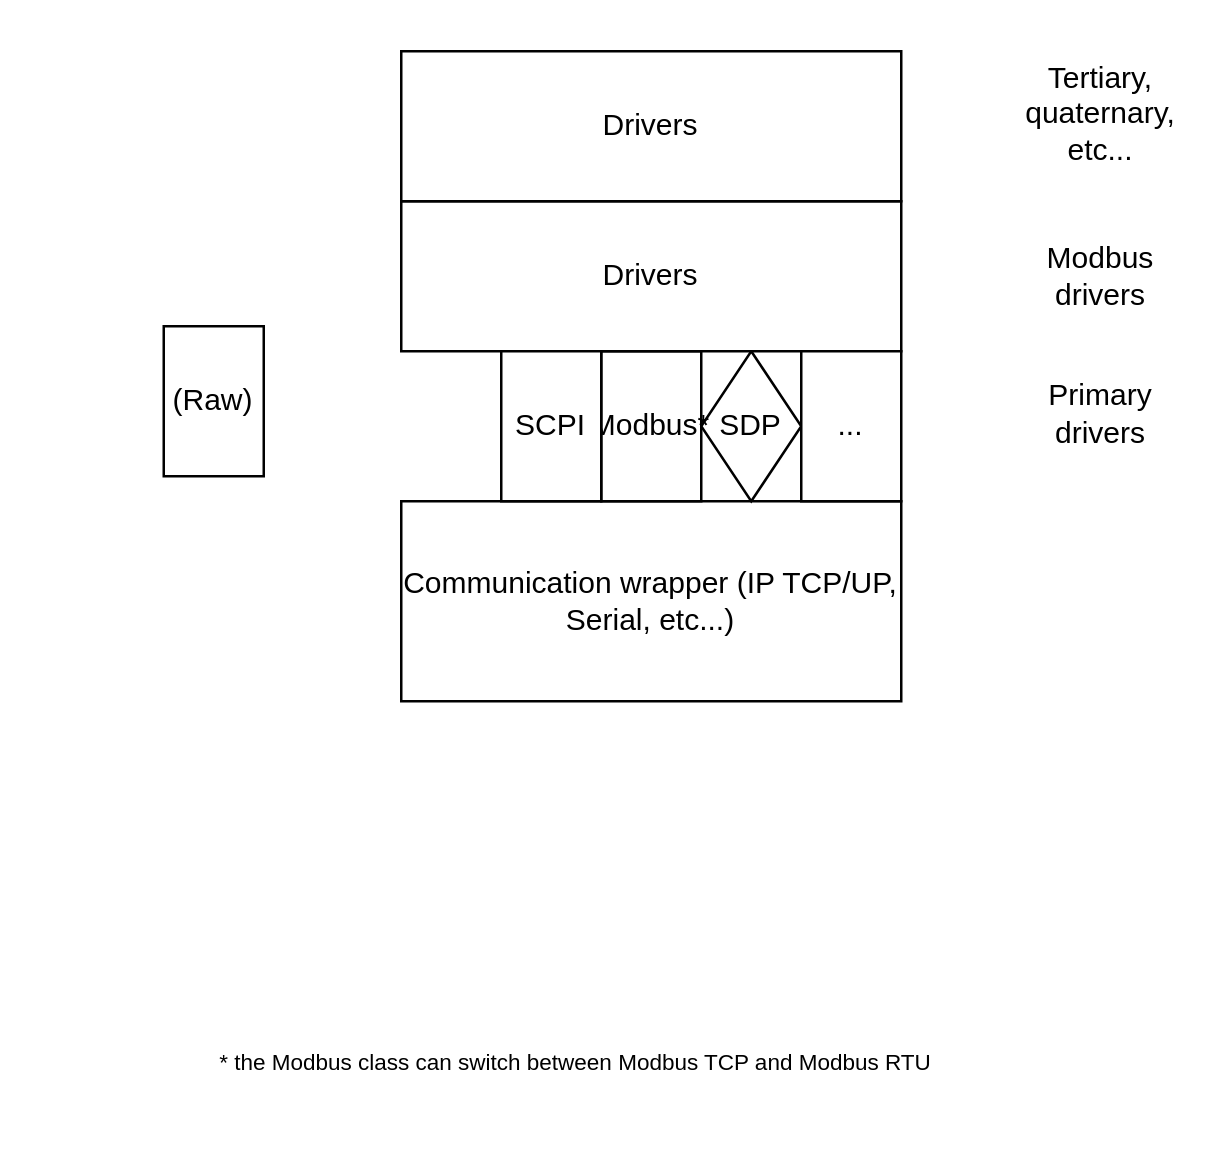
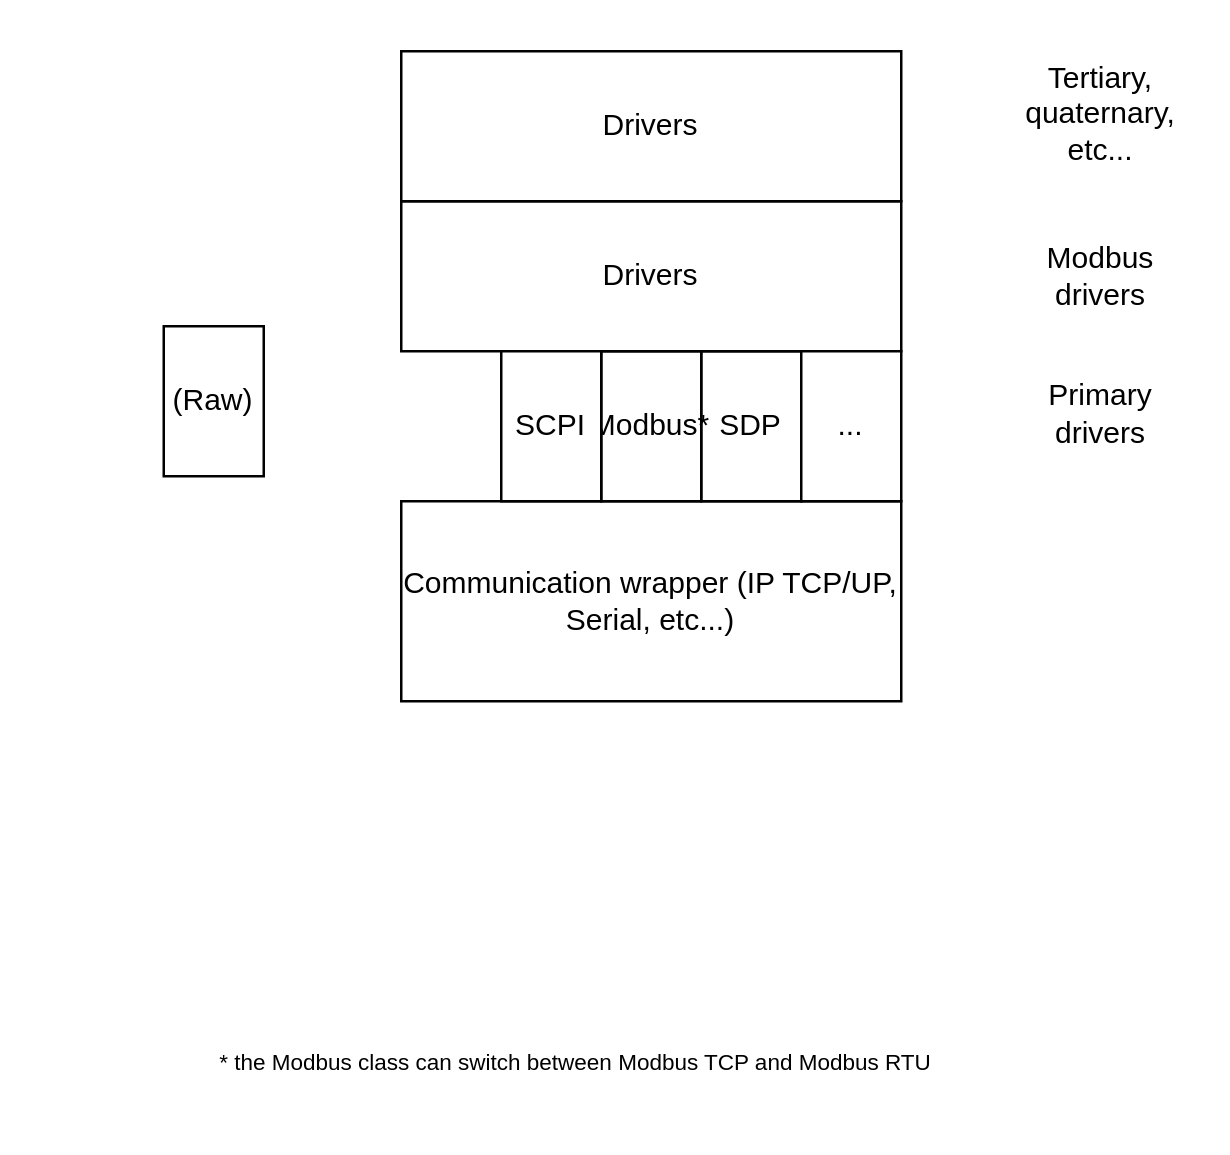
node "SDP": shape diamond -> rectangle
